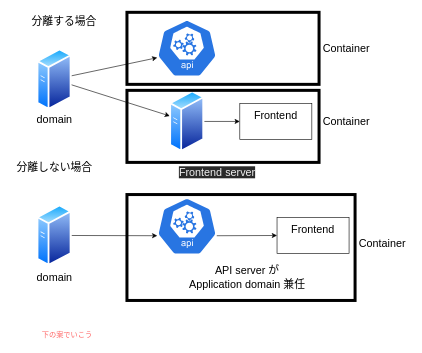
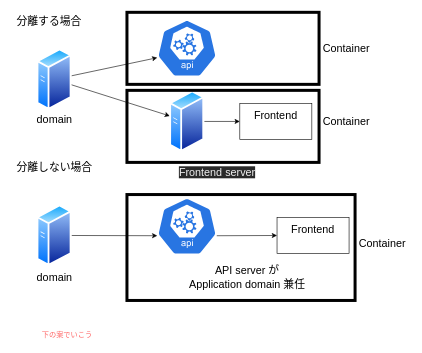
node "分離する場合": moved (64, 21) -> (49, 21)
